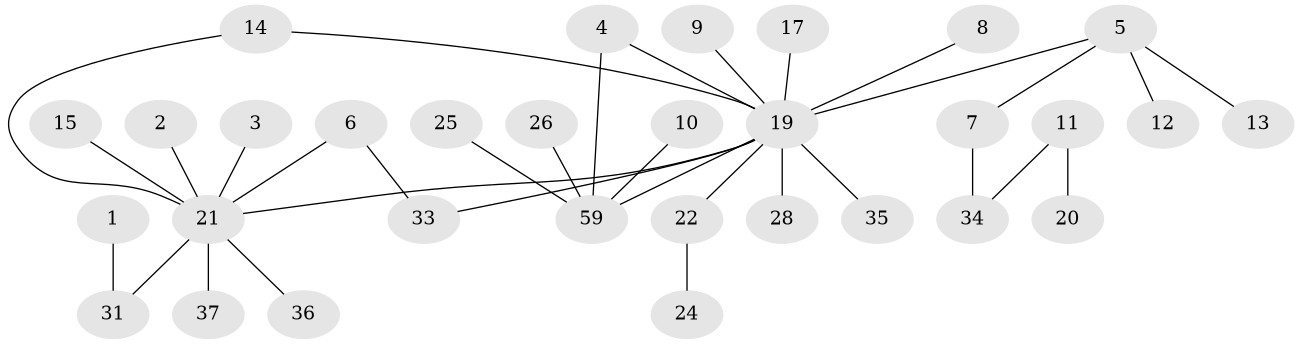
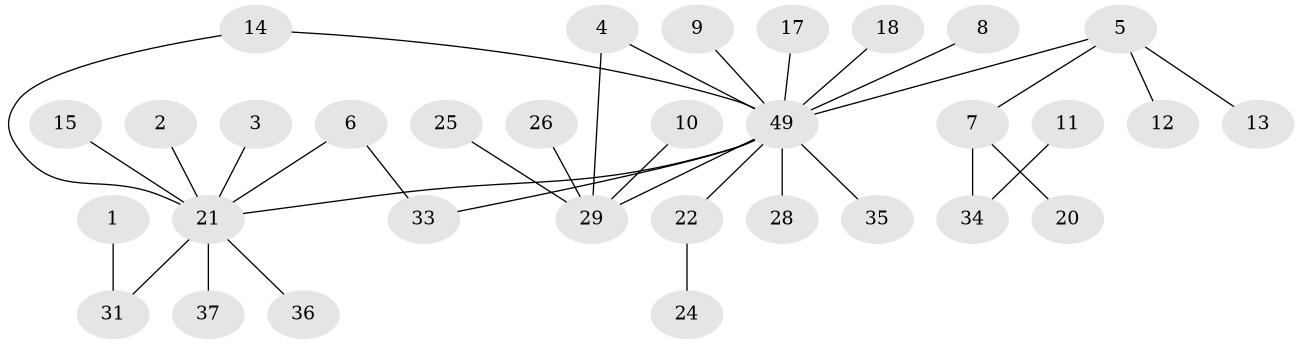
node "18": added
node "19": label "19" -> "49"
edge "11" -- "20": now "7" -- "20"
node "59": label "59" -> "29"
